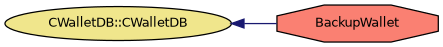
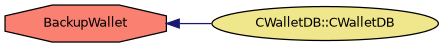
edge "BackupWallet" -> "CWalletDB::CWalletDB": reversed
